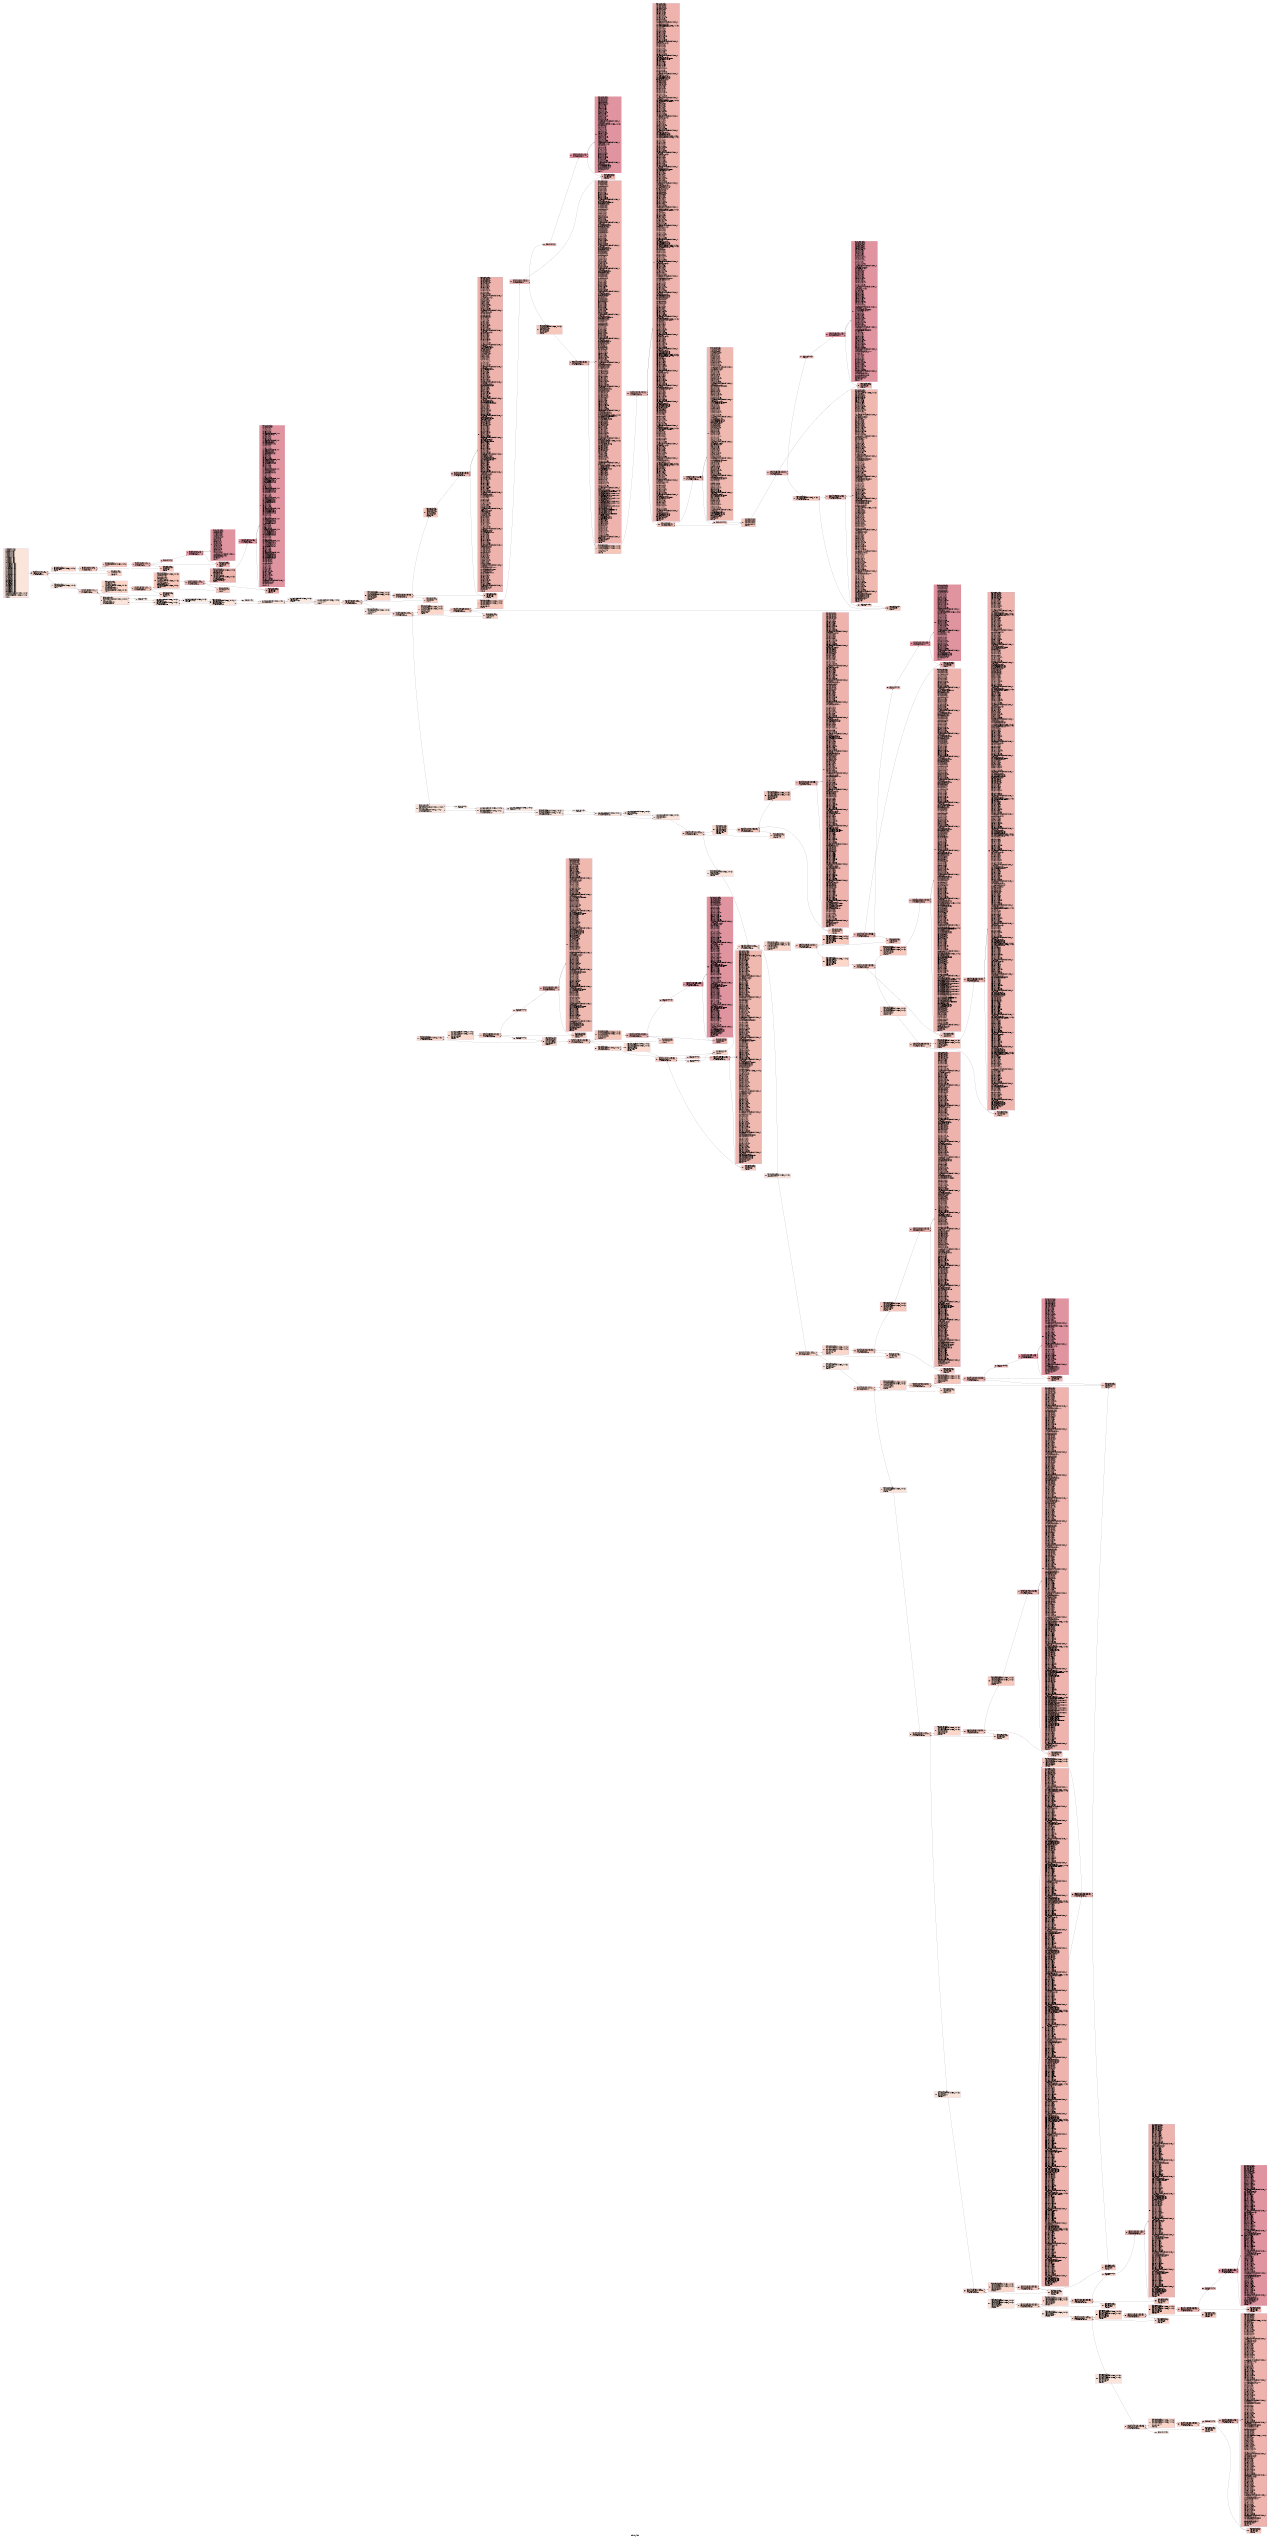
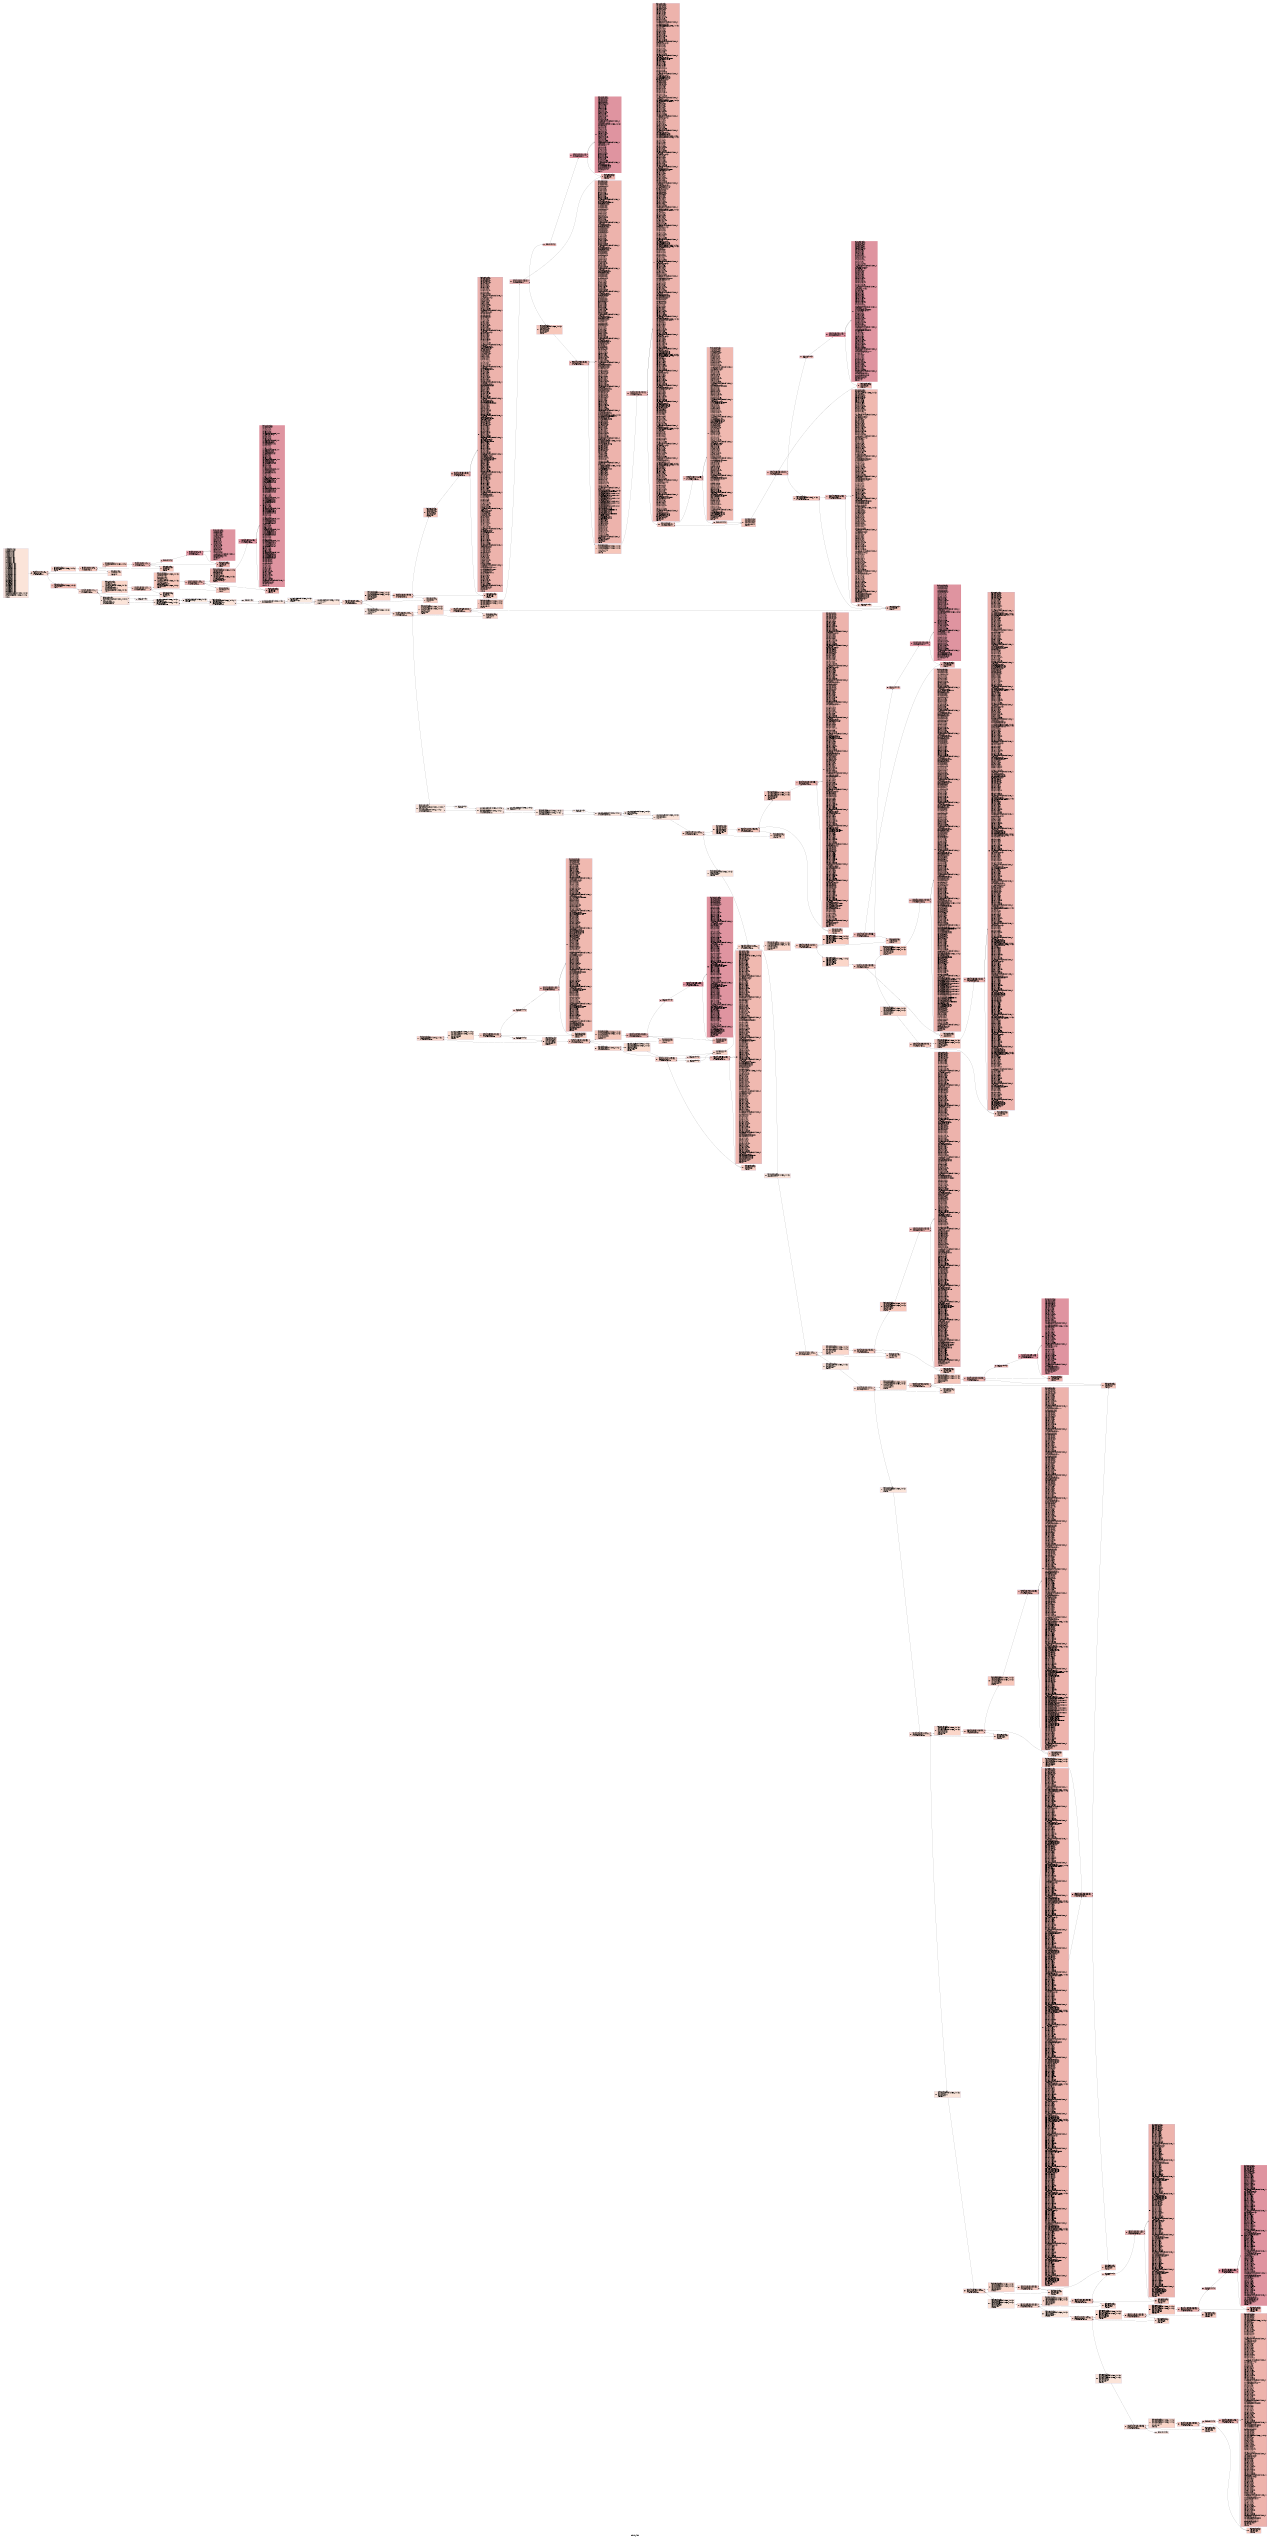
node "114:": fillcolor #f5c1a970 -> #de614d70
